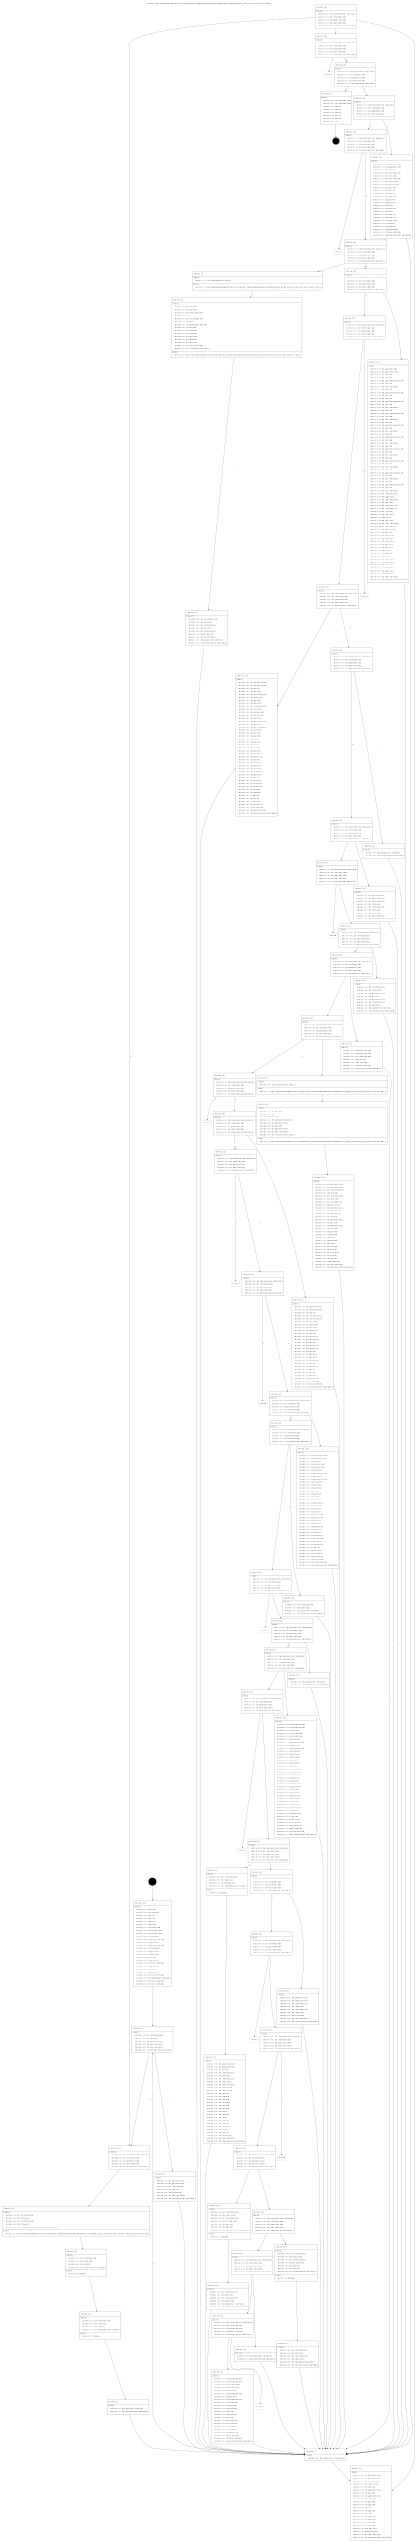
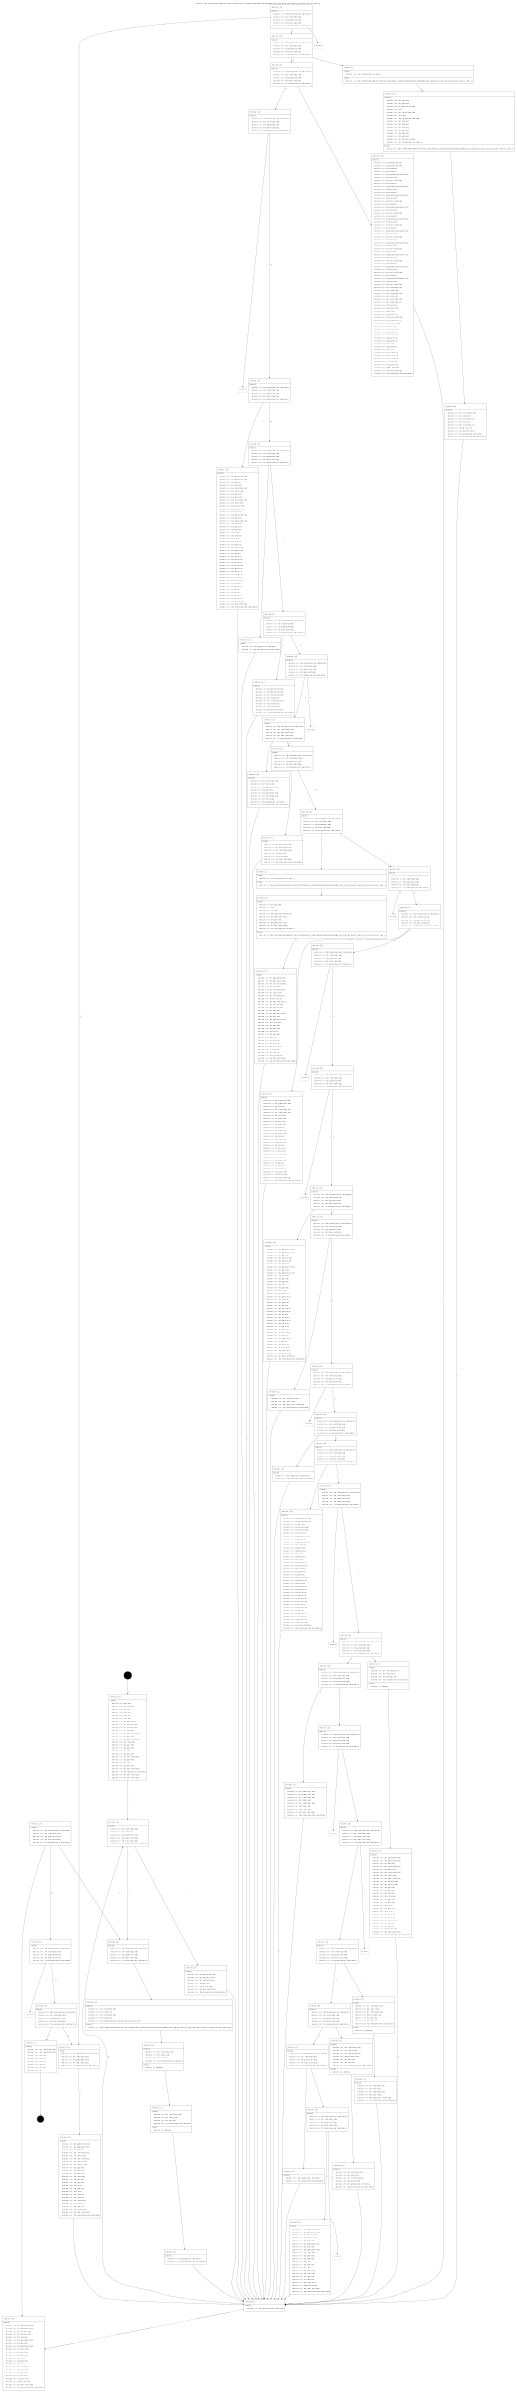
edge "0x401346 [28]" -> "0x401362 [28]": reversed
